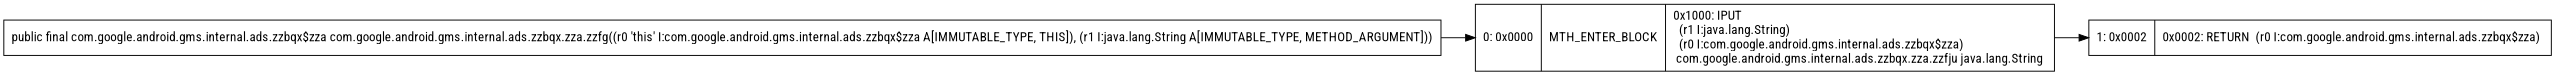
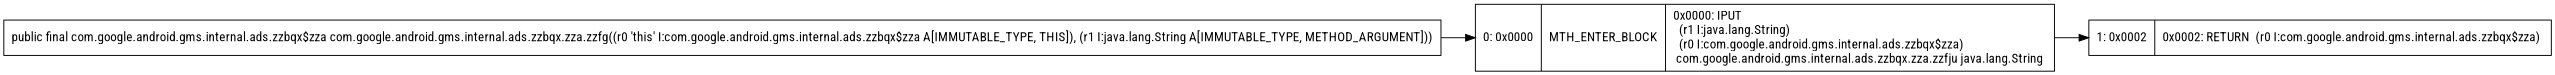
node "0: 0x0000": text "0x1000: IPUT" -> "0x0000: IPUT"
